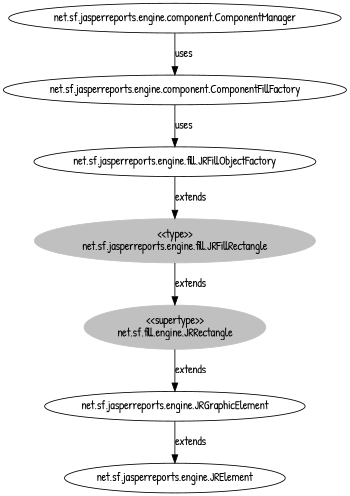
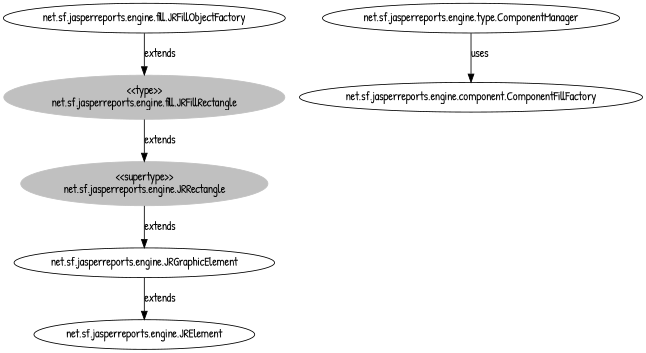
node "net.sf.jasperreports.engine.component.ComponentManager": label "net.sf.jasperreports.engine.component.ComponentManager" -> "net.sf.jasperreports.engine.type.ComponentManager"
edge "net.sf.jasperreports.engine.component.ComponentFillFactory" -> "net.sf.jasperreports.engine.fill.JRFillObjectFactory": removed, label "uses"
node "<<supertype>> net.sf.fill.engine.JRRectangle": label "<<supertype>> net.sf.fill.engine.JRRectangle" -> "<<supertype>> net.sf.jasperreports.engine.JRRectangle"
